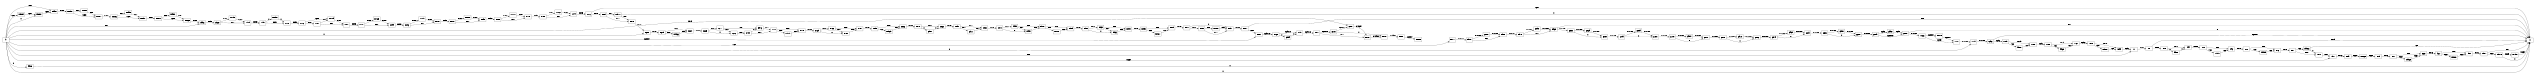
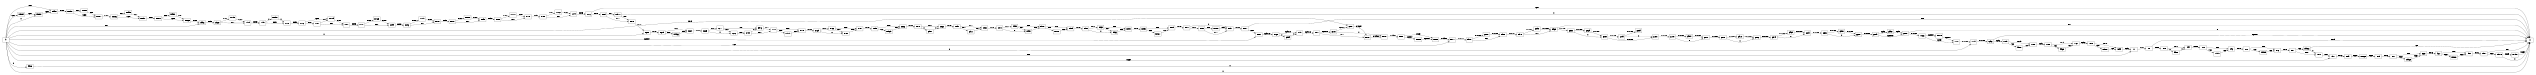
edge "6889" -> "6421": now "6343" -> "6421"
node "3843": added
